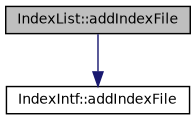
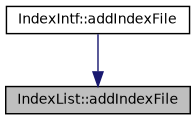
edge "IndexList::addIndexFile" -> "IndexIntf::addIndexFile": reversed
